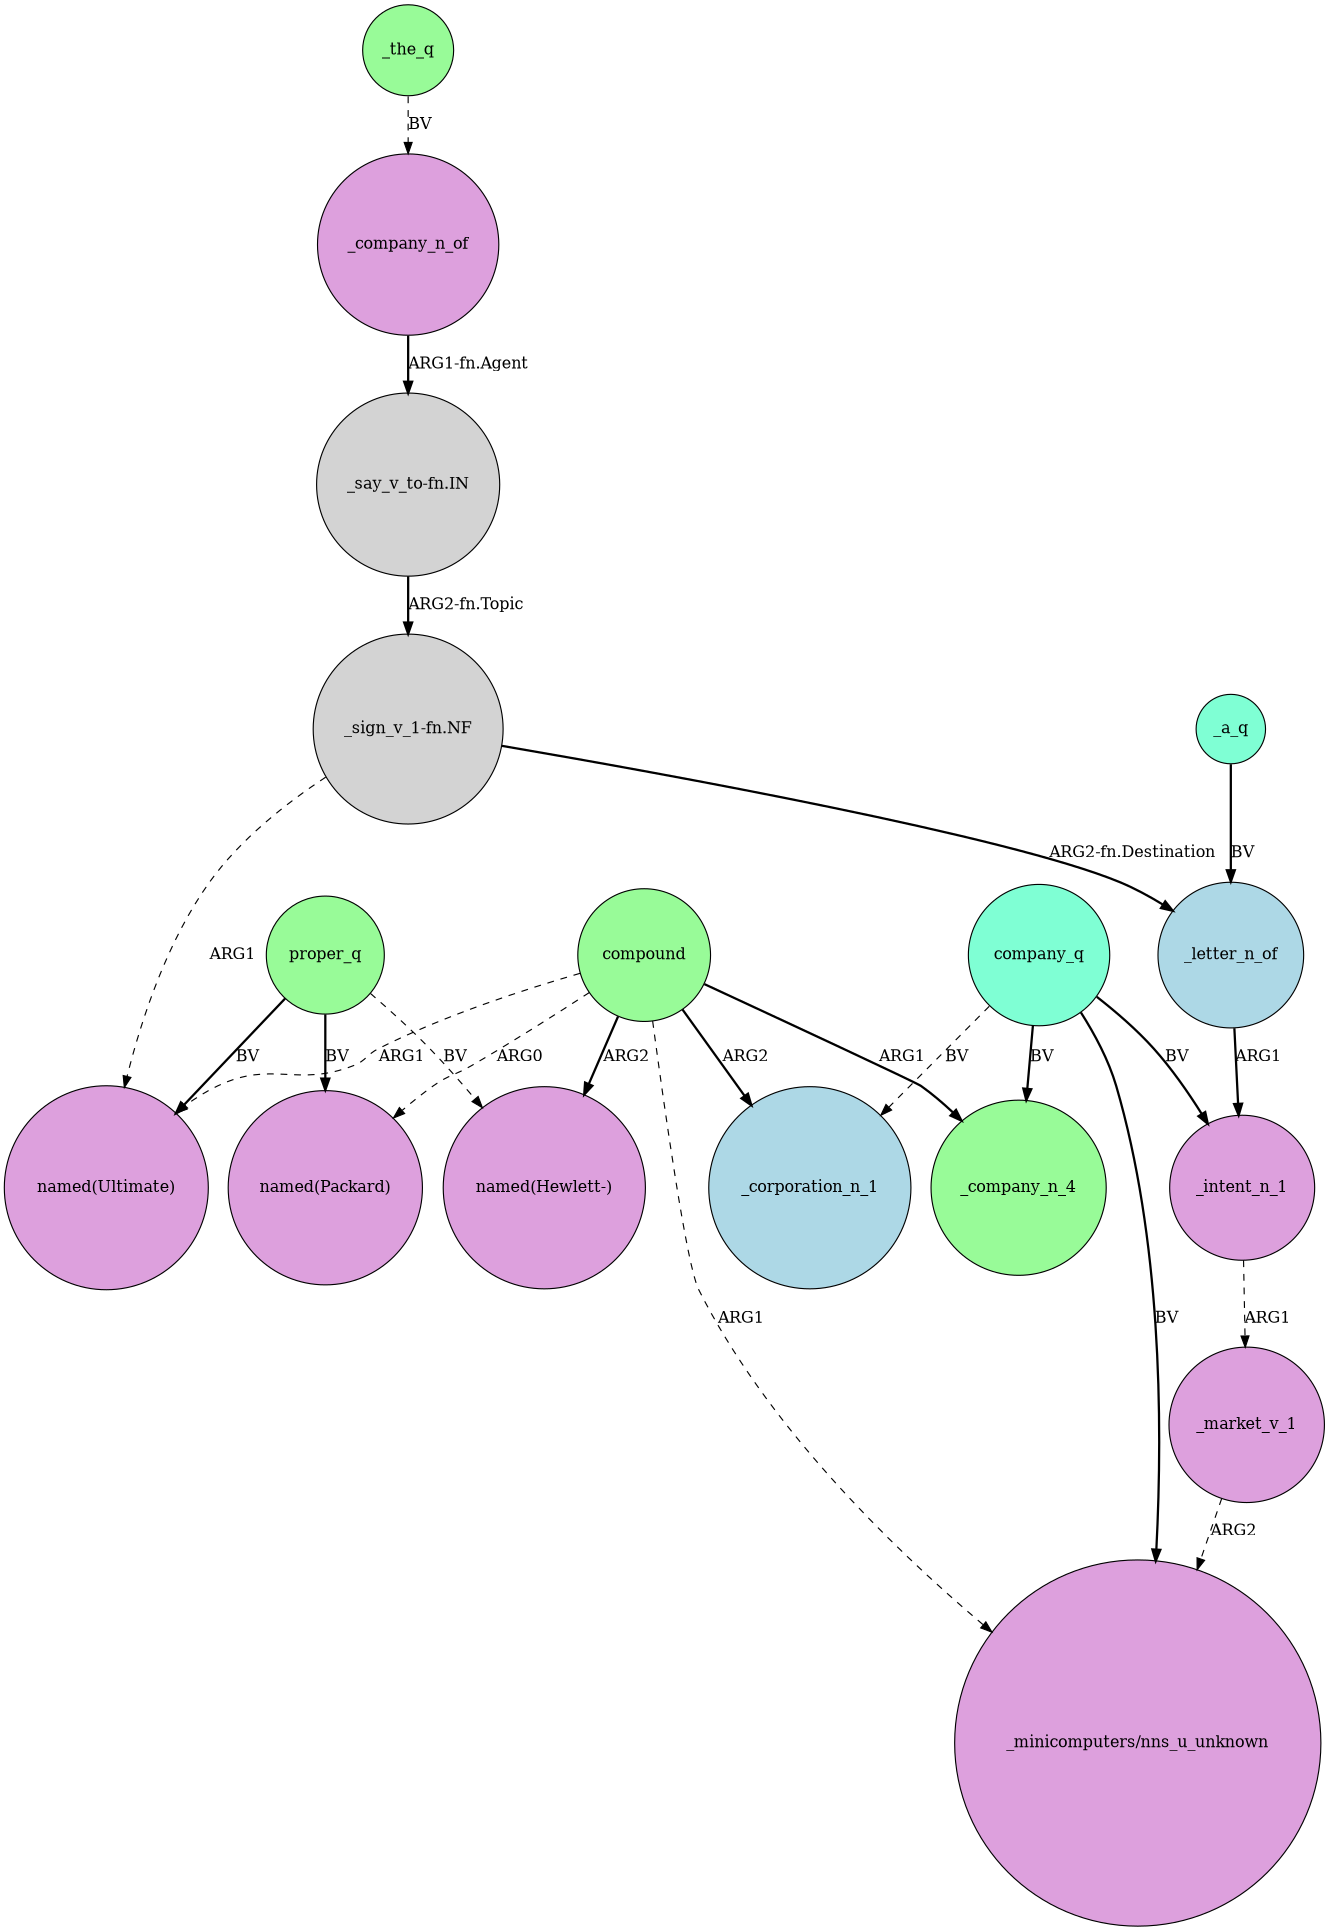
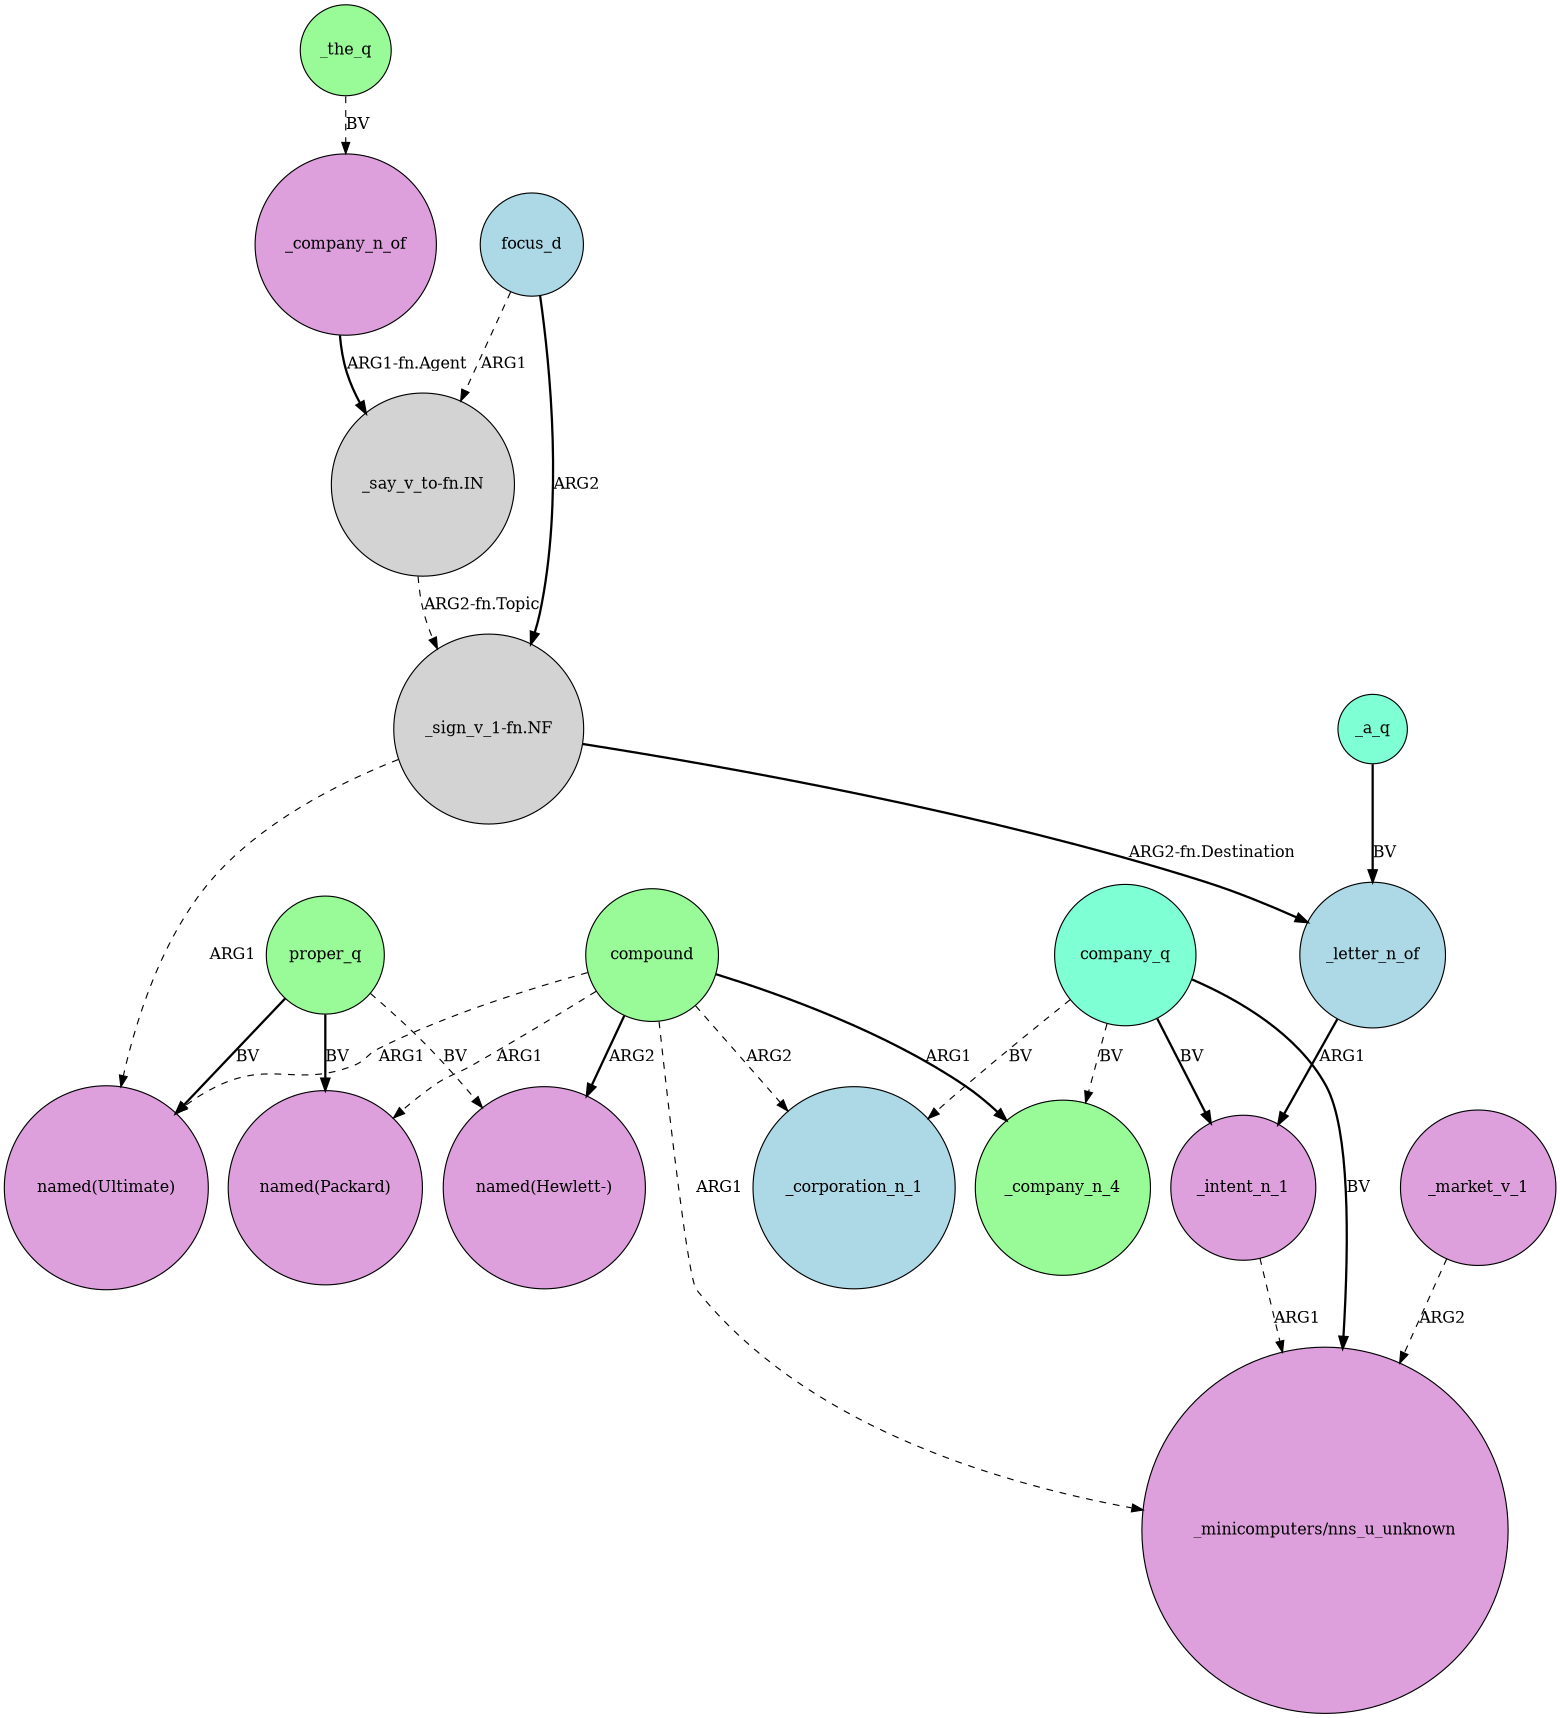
node "focus_d": added
edge "_say_v_to-fn.IN" -> "_sign_v_1-fn.NF": style bold -> dashed
edge "compound" -> "_corporation_n_1": style bold -> dashed
edge "compound" -> "named(Packard)": label "ARG0" -> "ARG1"
edge "company_q" -> "_company_n_4": style bold -> dashed
edge "_intent_n_1" -> "_market_v_1": now "_intent_n_1" -> "_minicomputers/nns_u_unknown"
